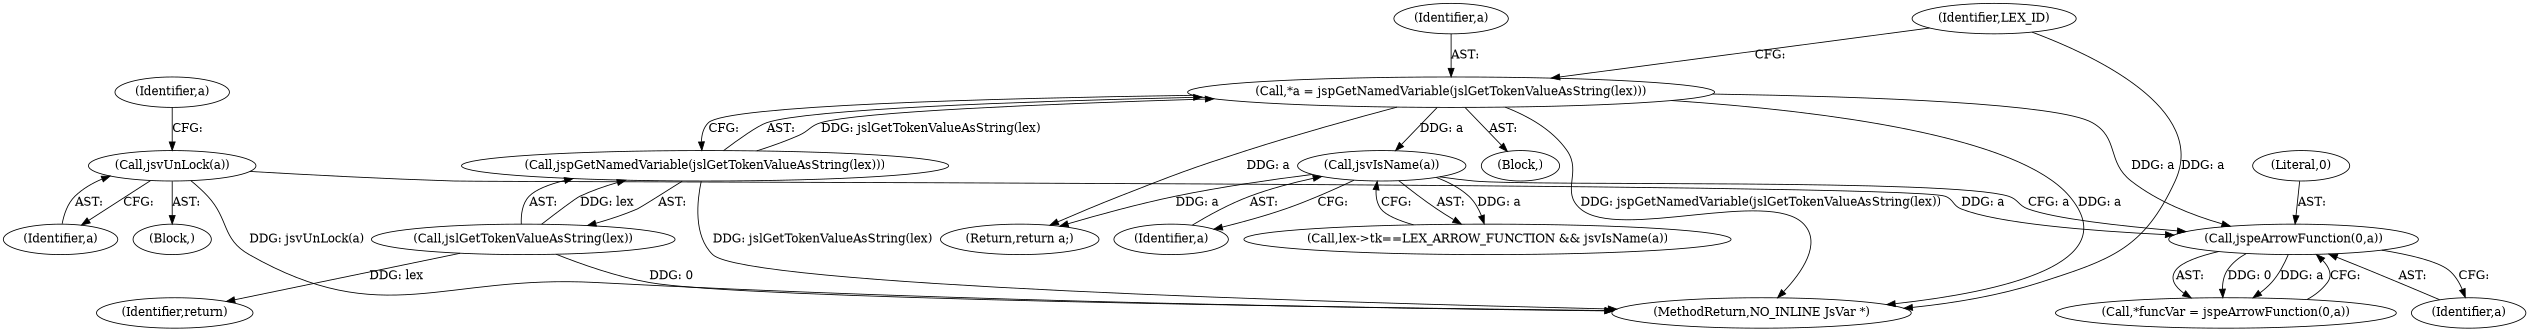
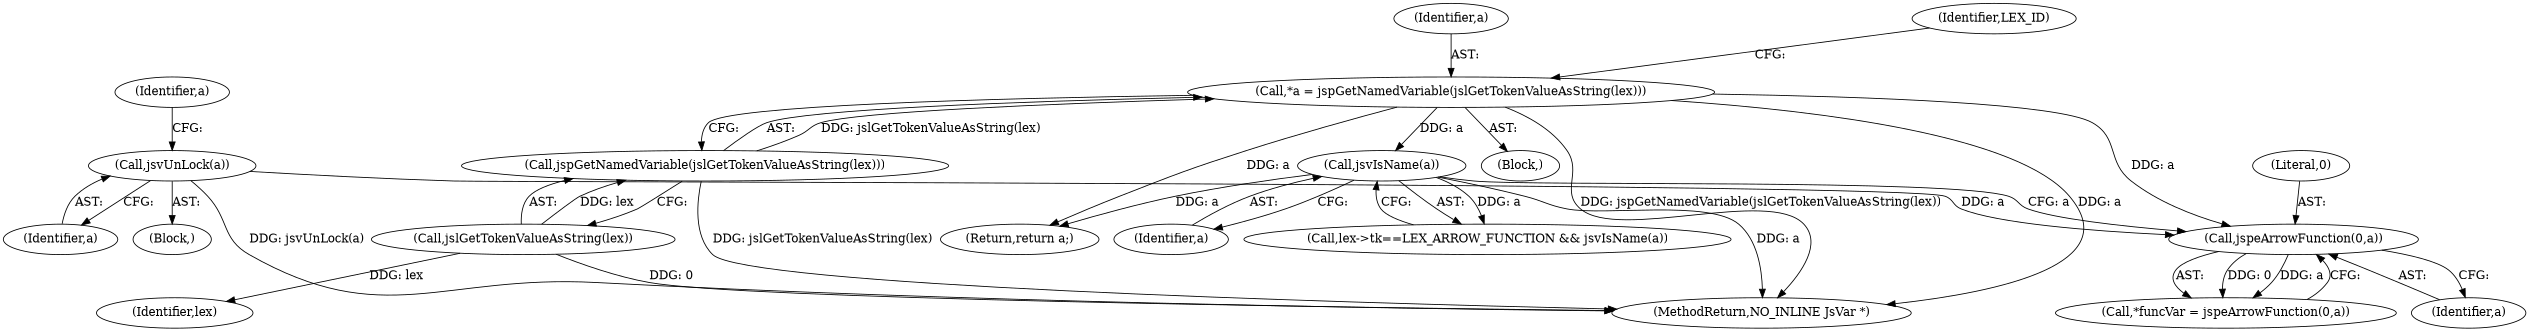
edge "(Call,jspGetNamedVariable(jslGetTokenValueAsString(lex)))" -> "(Call,jslGetTokenValueAsString(lex))": label "AST: " -> "CFG: "
edge "(Identifier,LEX_ID)" -> "(MethodReturn,NO_INLINE JsVar *)": now "(Call,jsvIsName(a))" -> "(MethodReturn,NO_INLINE JsVar *)"
node "(Identifier,return)": label "(Identifier,return)" -> "(Identifier,lex)"
